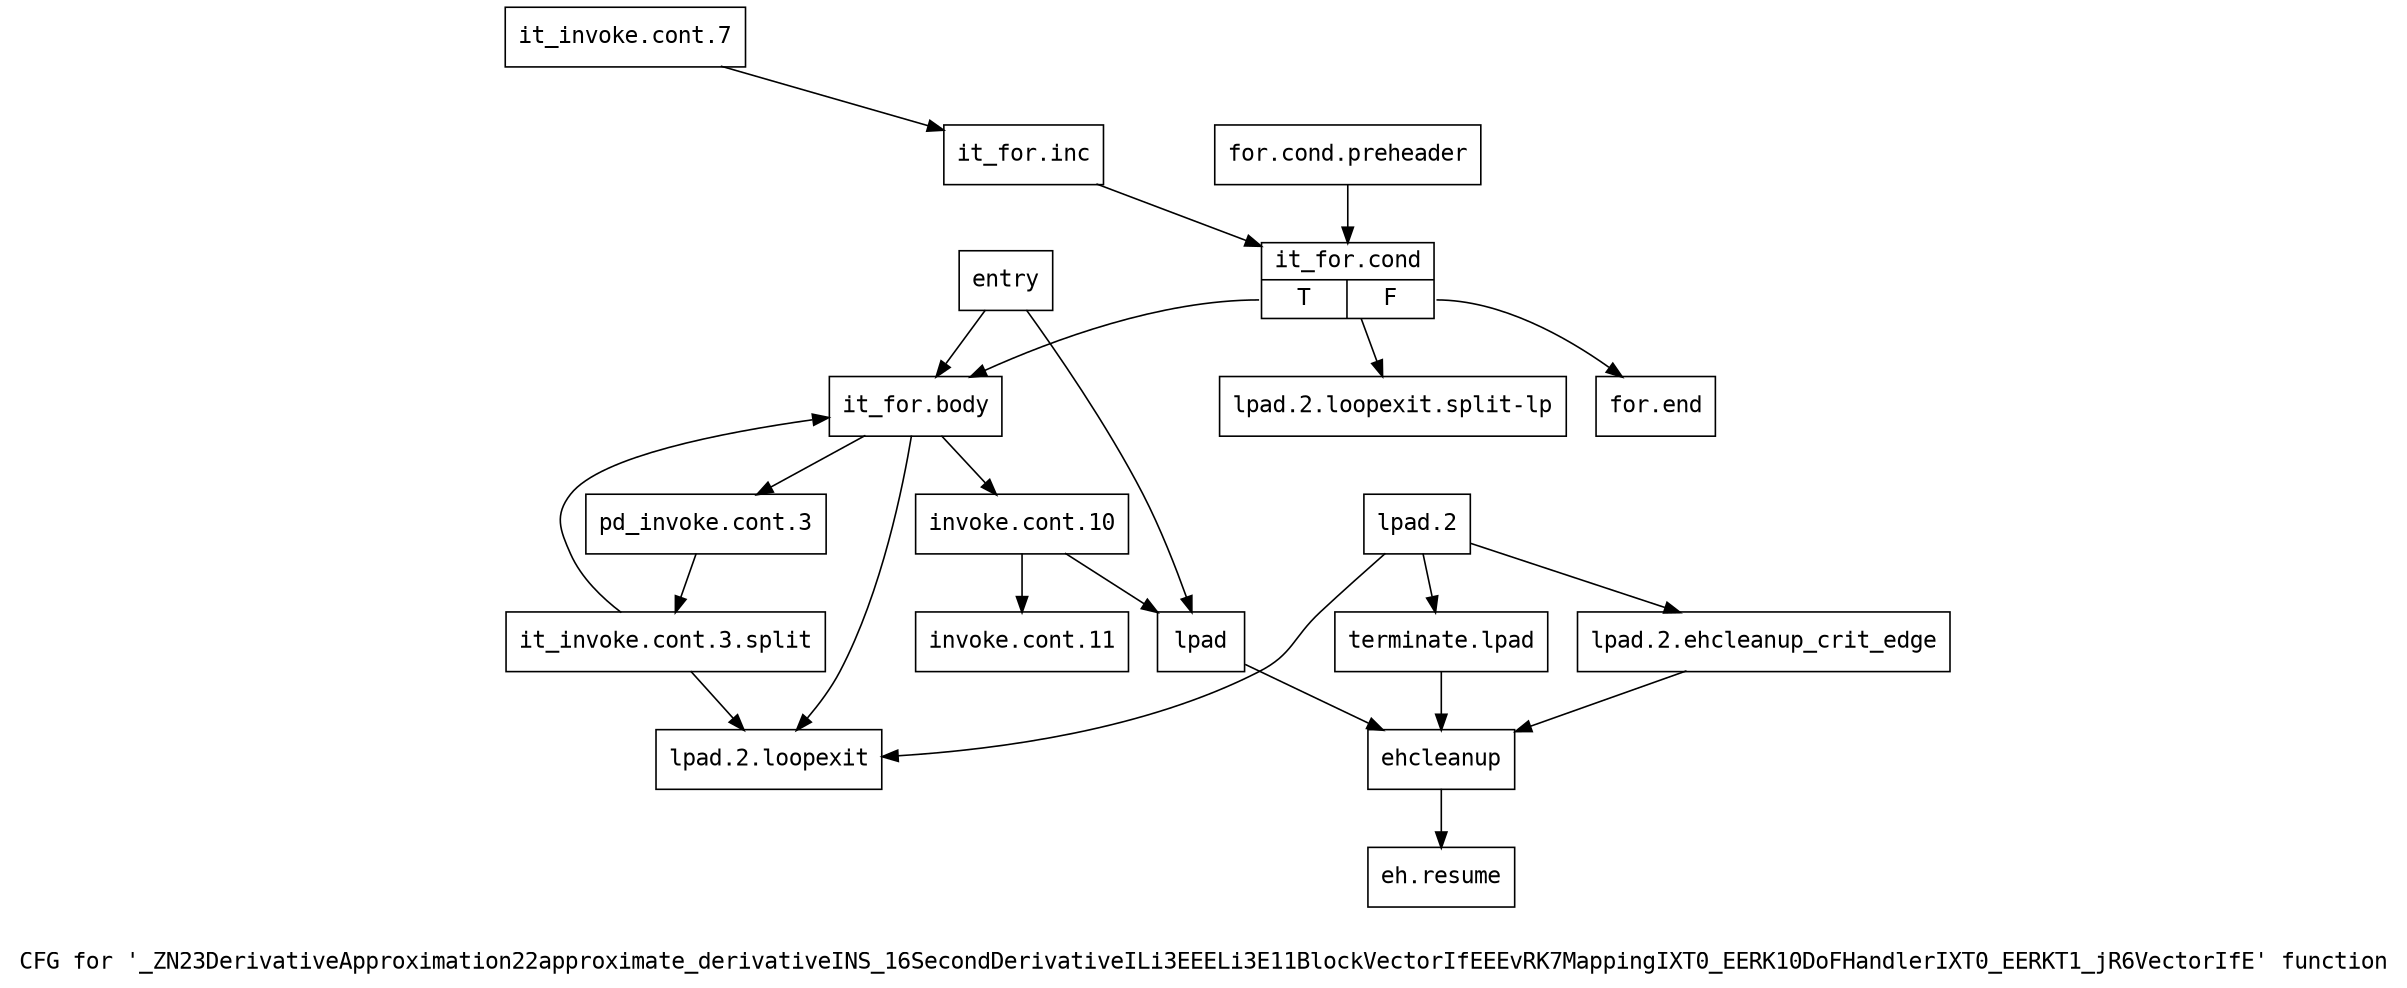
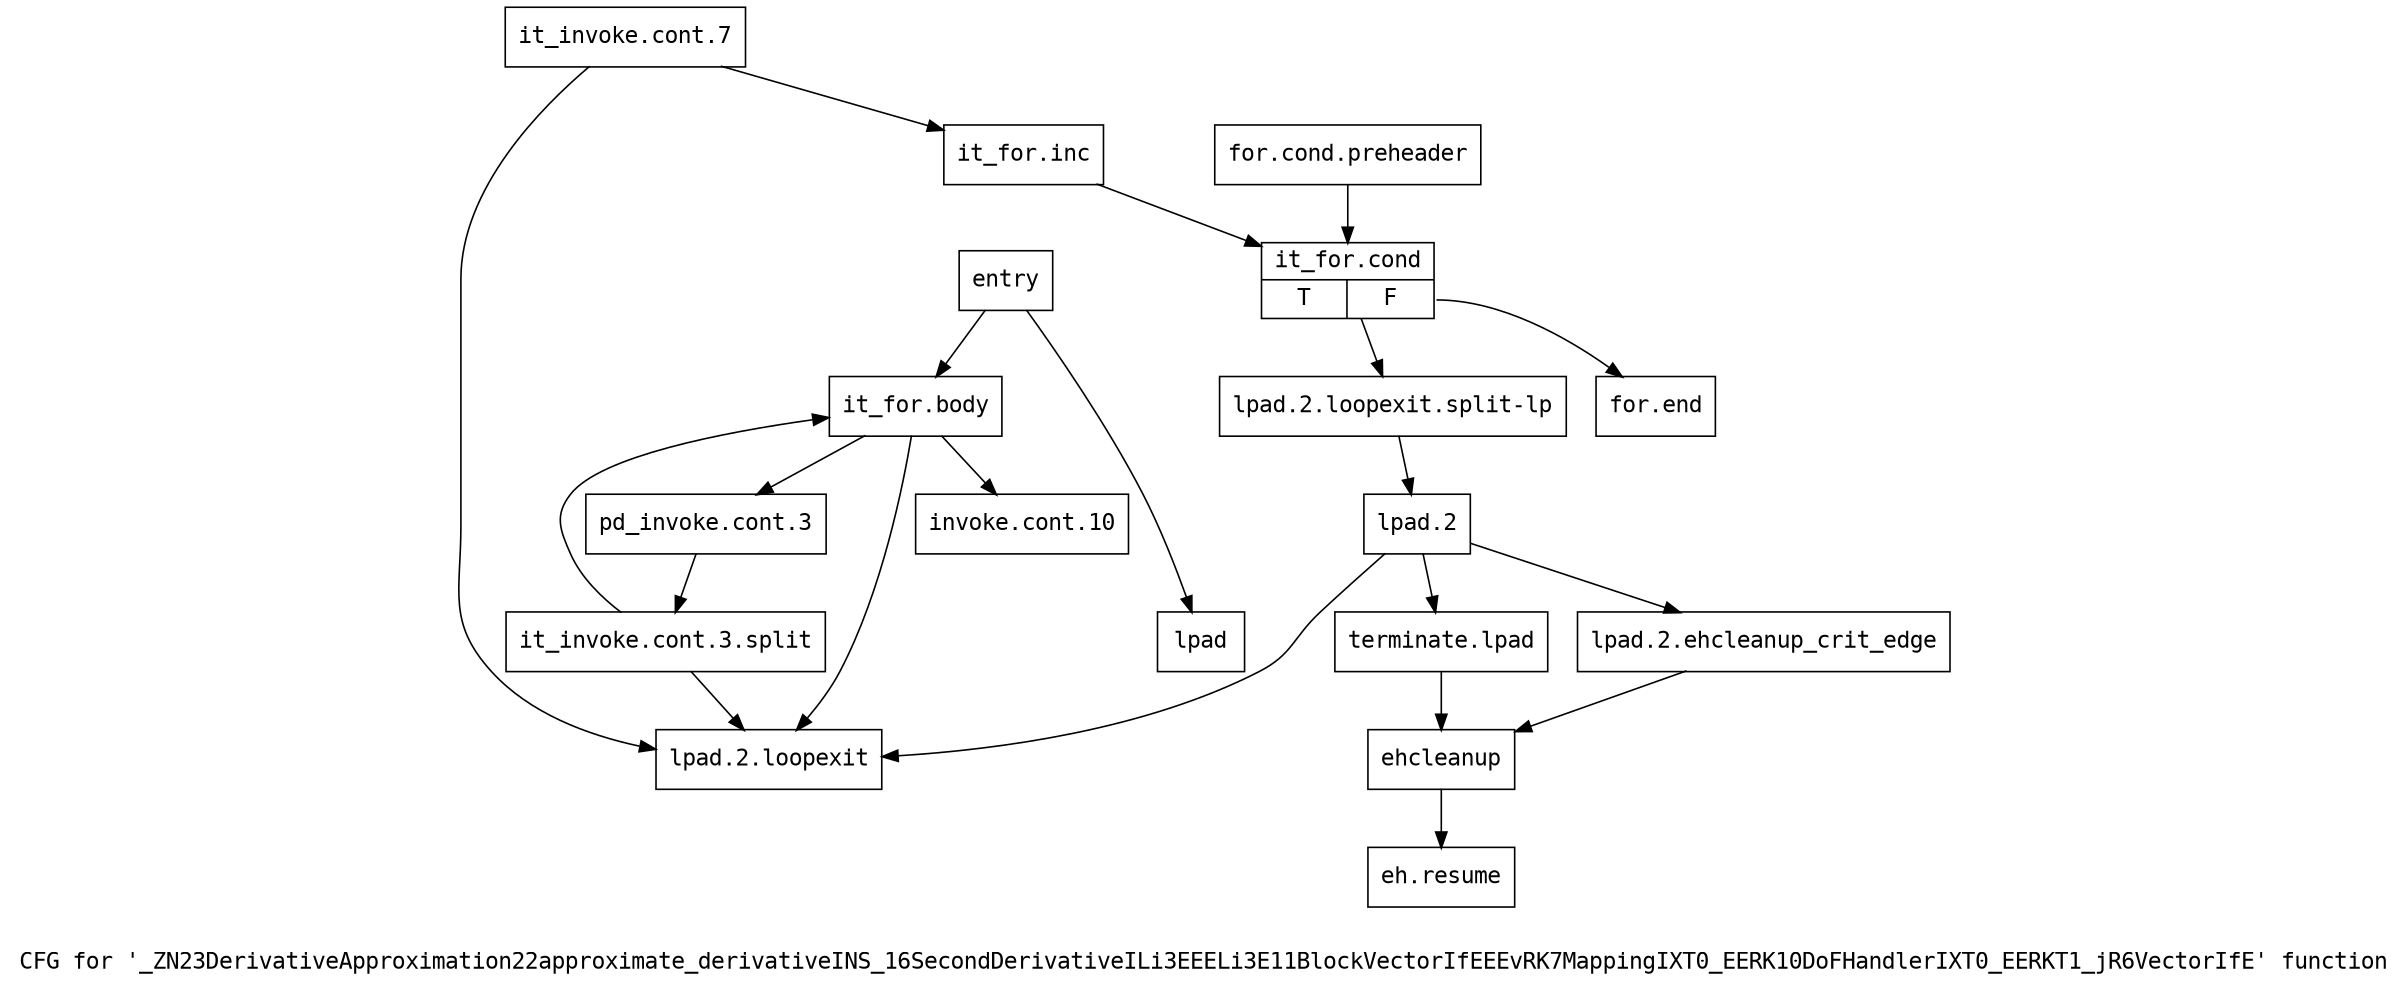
edge "it_for.cond" -> "it_for.body": removed
edge "it_invoke.cont.7" -> "lpad.2.loopexit": added
edge "lpad.2.loopexit.split-lp" -> "lpad.2": added
edge "invoke.cont.10" -> "lpad": removed
node "invoke.cont.11": removed
edge "lpad" -> "ehcleanup": removed
